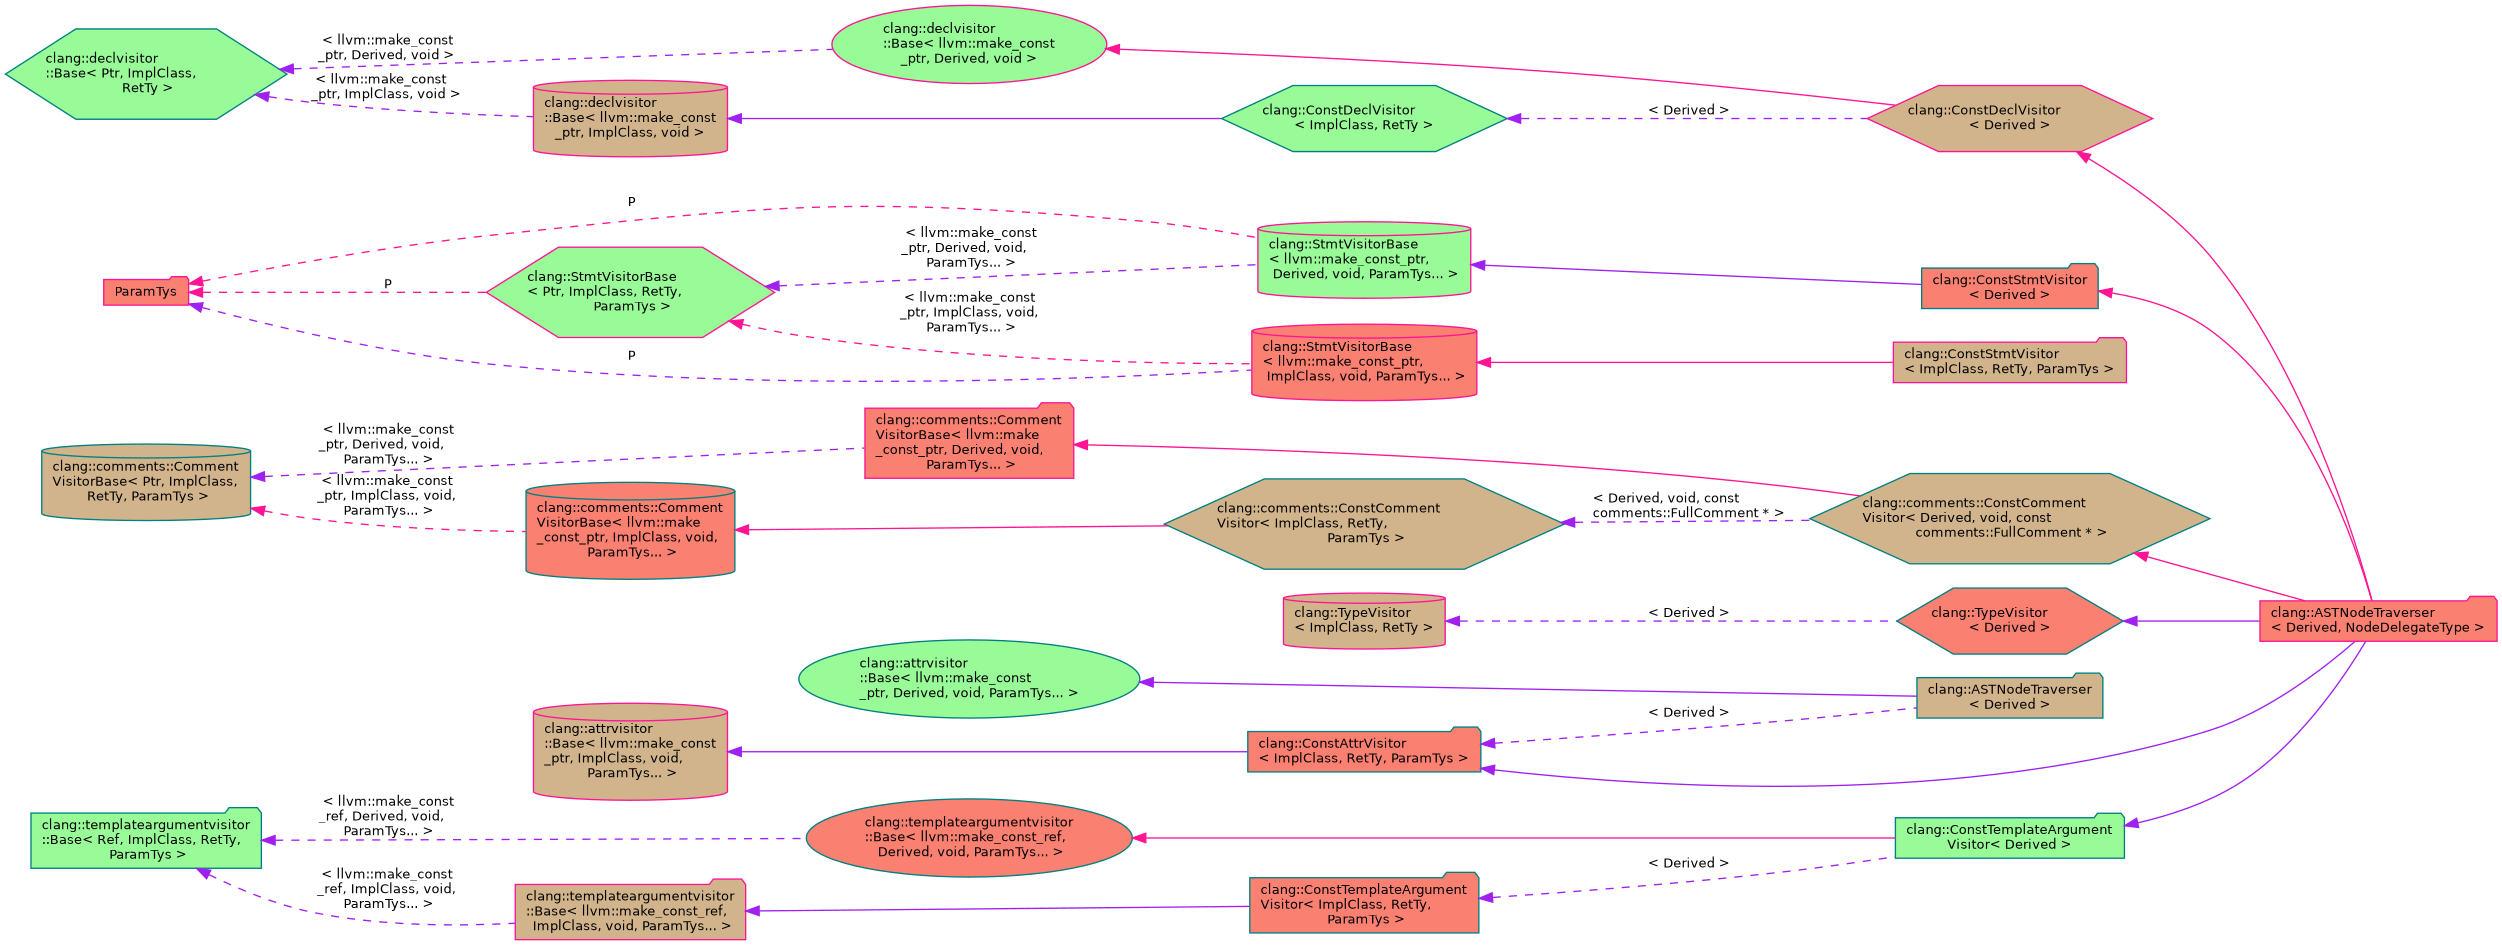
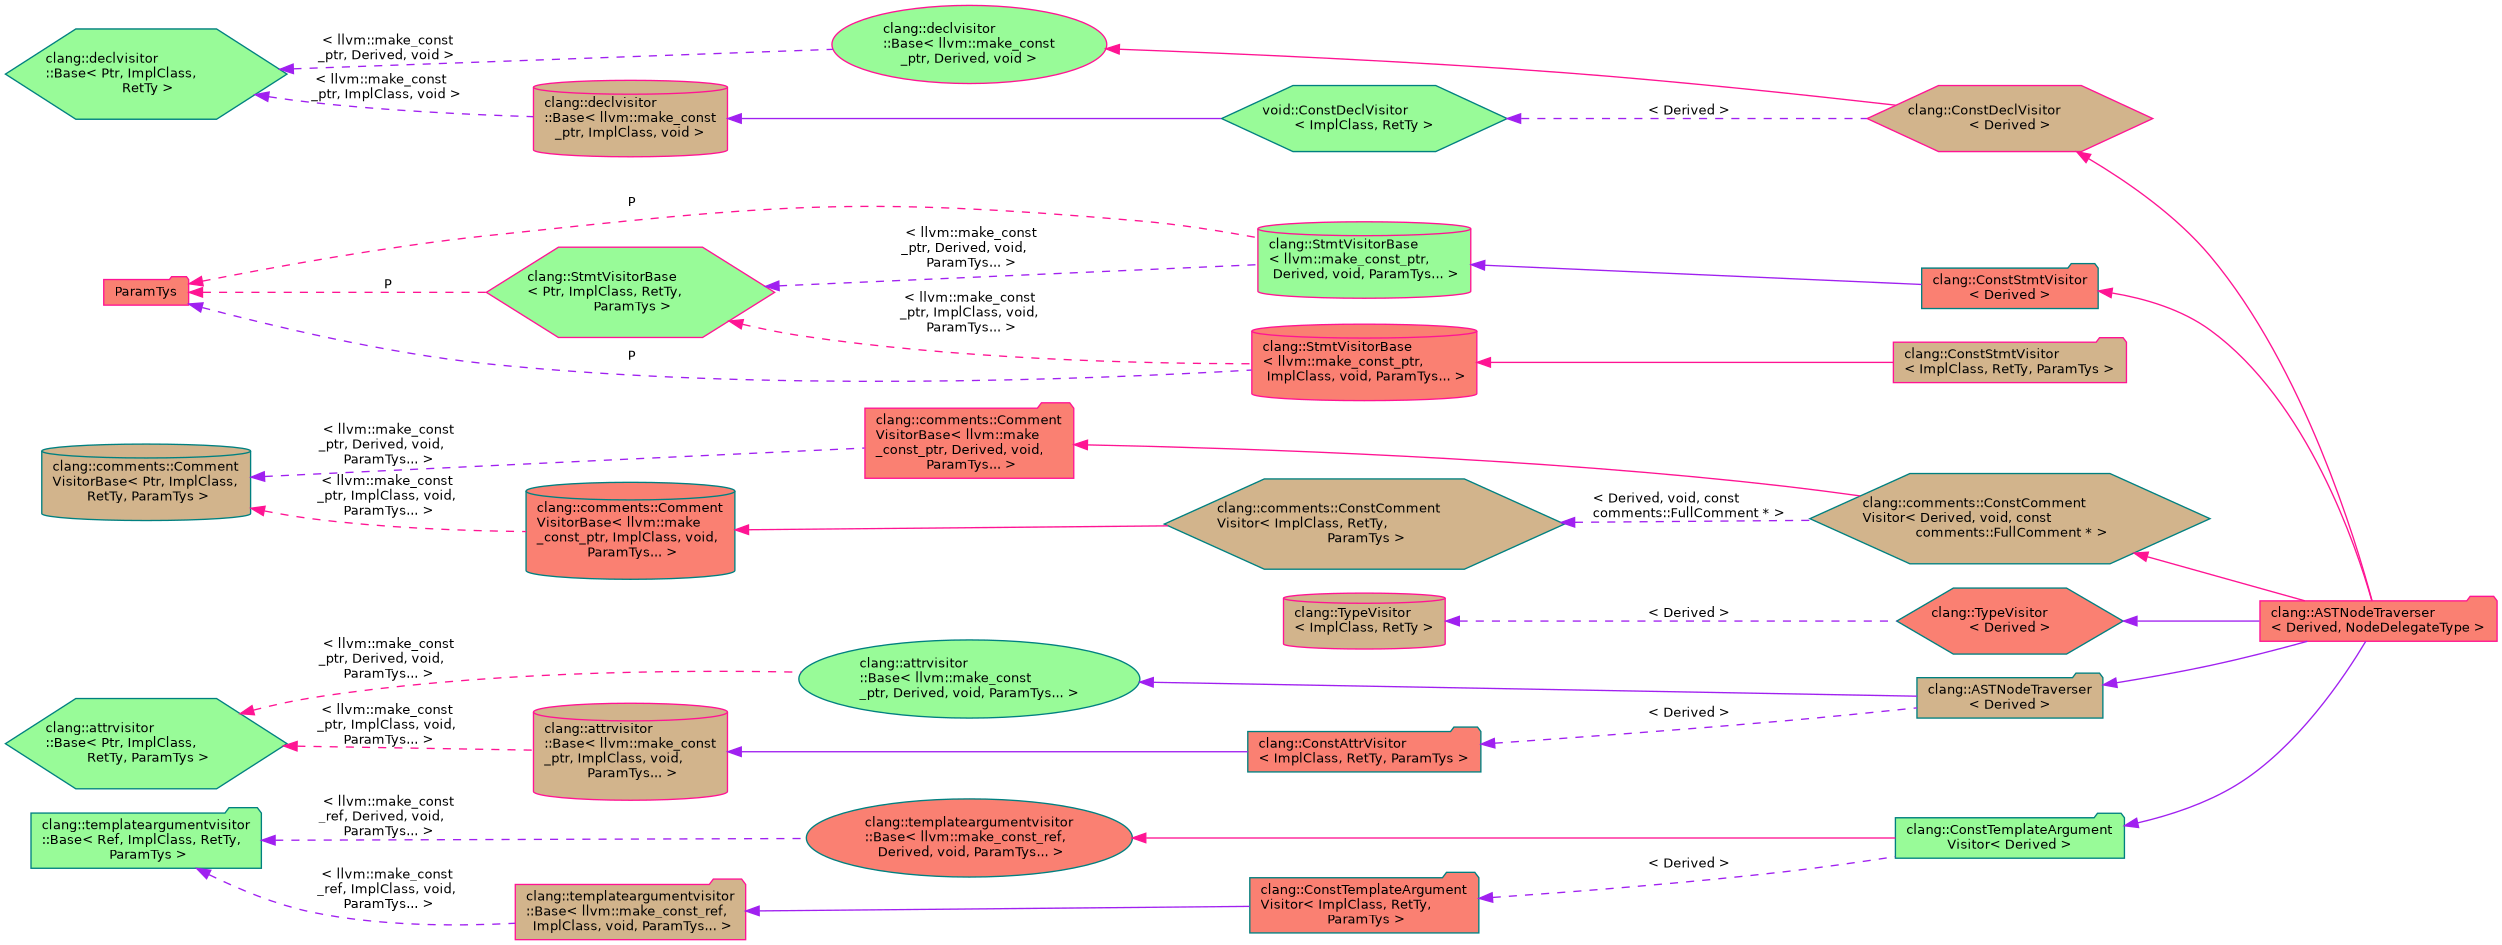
node "clang::ConstDeclVisitor < ImplClass, RetTy >": label "clang::ConstDeclVisitor < ImplClass, RetTy >" -> "void::ConstDeclVisitor < ImplClass, RetTy >"
node "clang::attrvisitor ::Base< Ptr, ImplClass, RetTy, ParamTys >": added
edge "clang::ASTNodeTraverser < Derived, NodeDelegateType >" -> "clang::ConstAttrVisitor < ImplClass, RetTy, ParamTys >": now "clang::ASTNodeTraverser < Derived, NodeDelegateType >" -> "clang::ASTNodeTraverser < Derived >"
